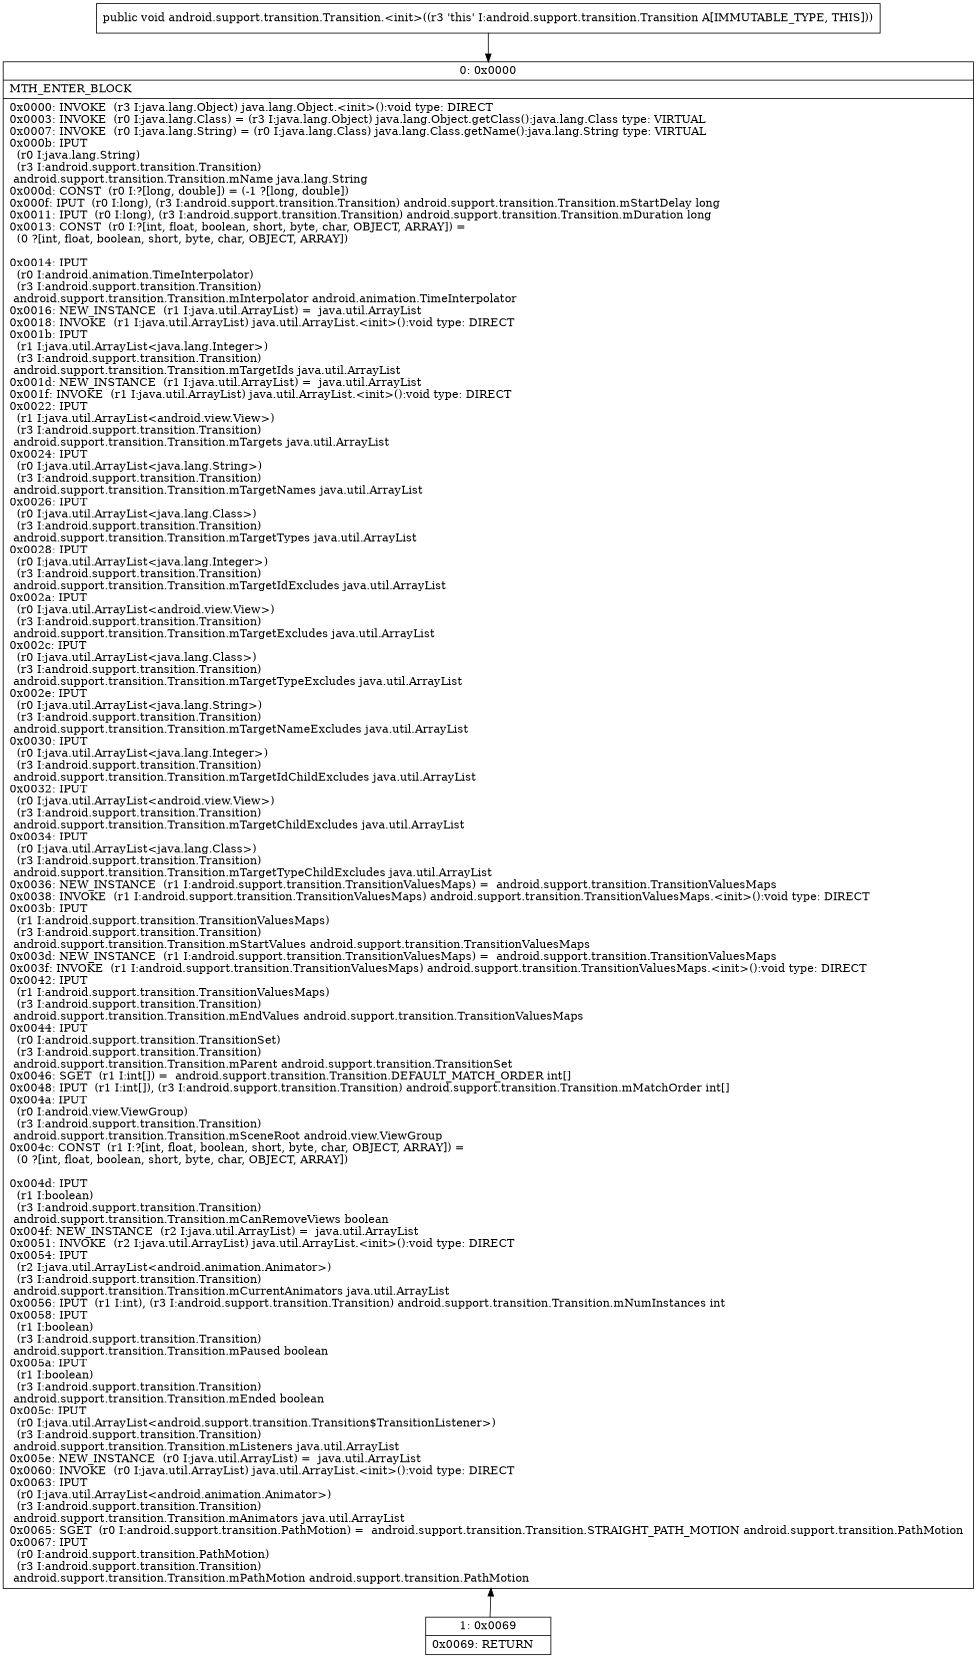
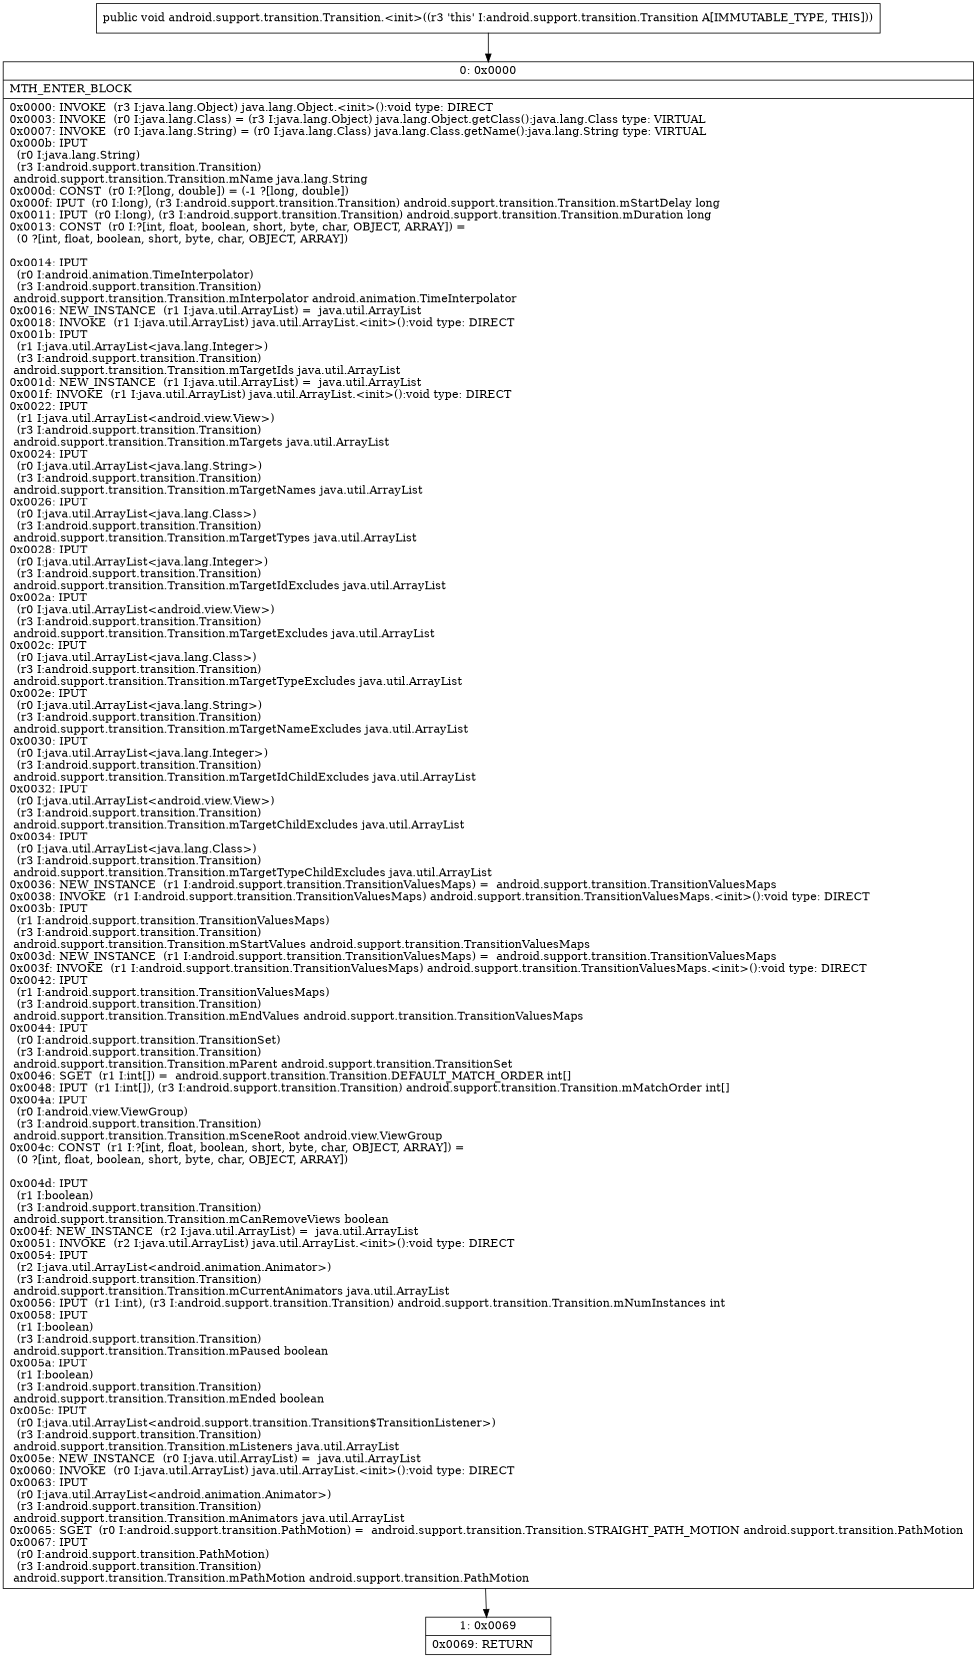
edge "1: 0x0069" -> "0: 0x0000": reversed
